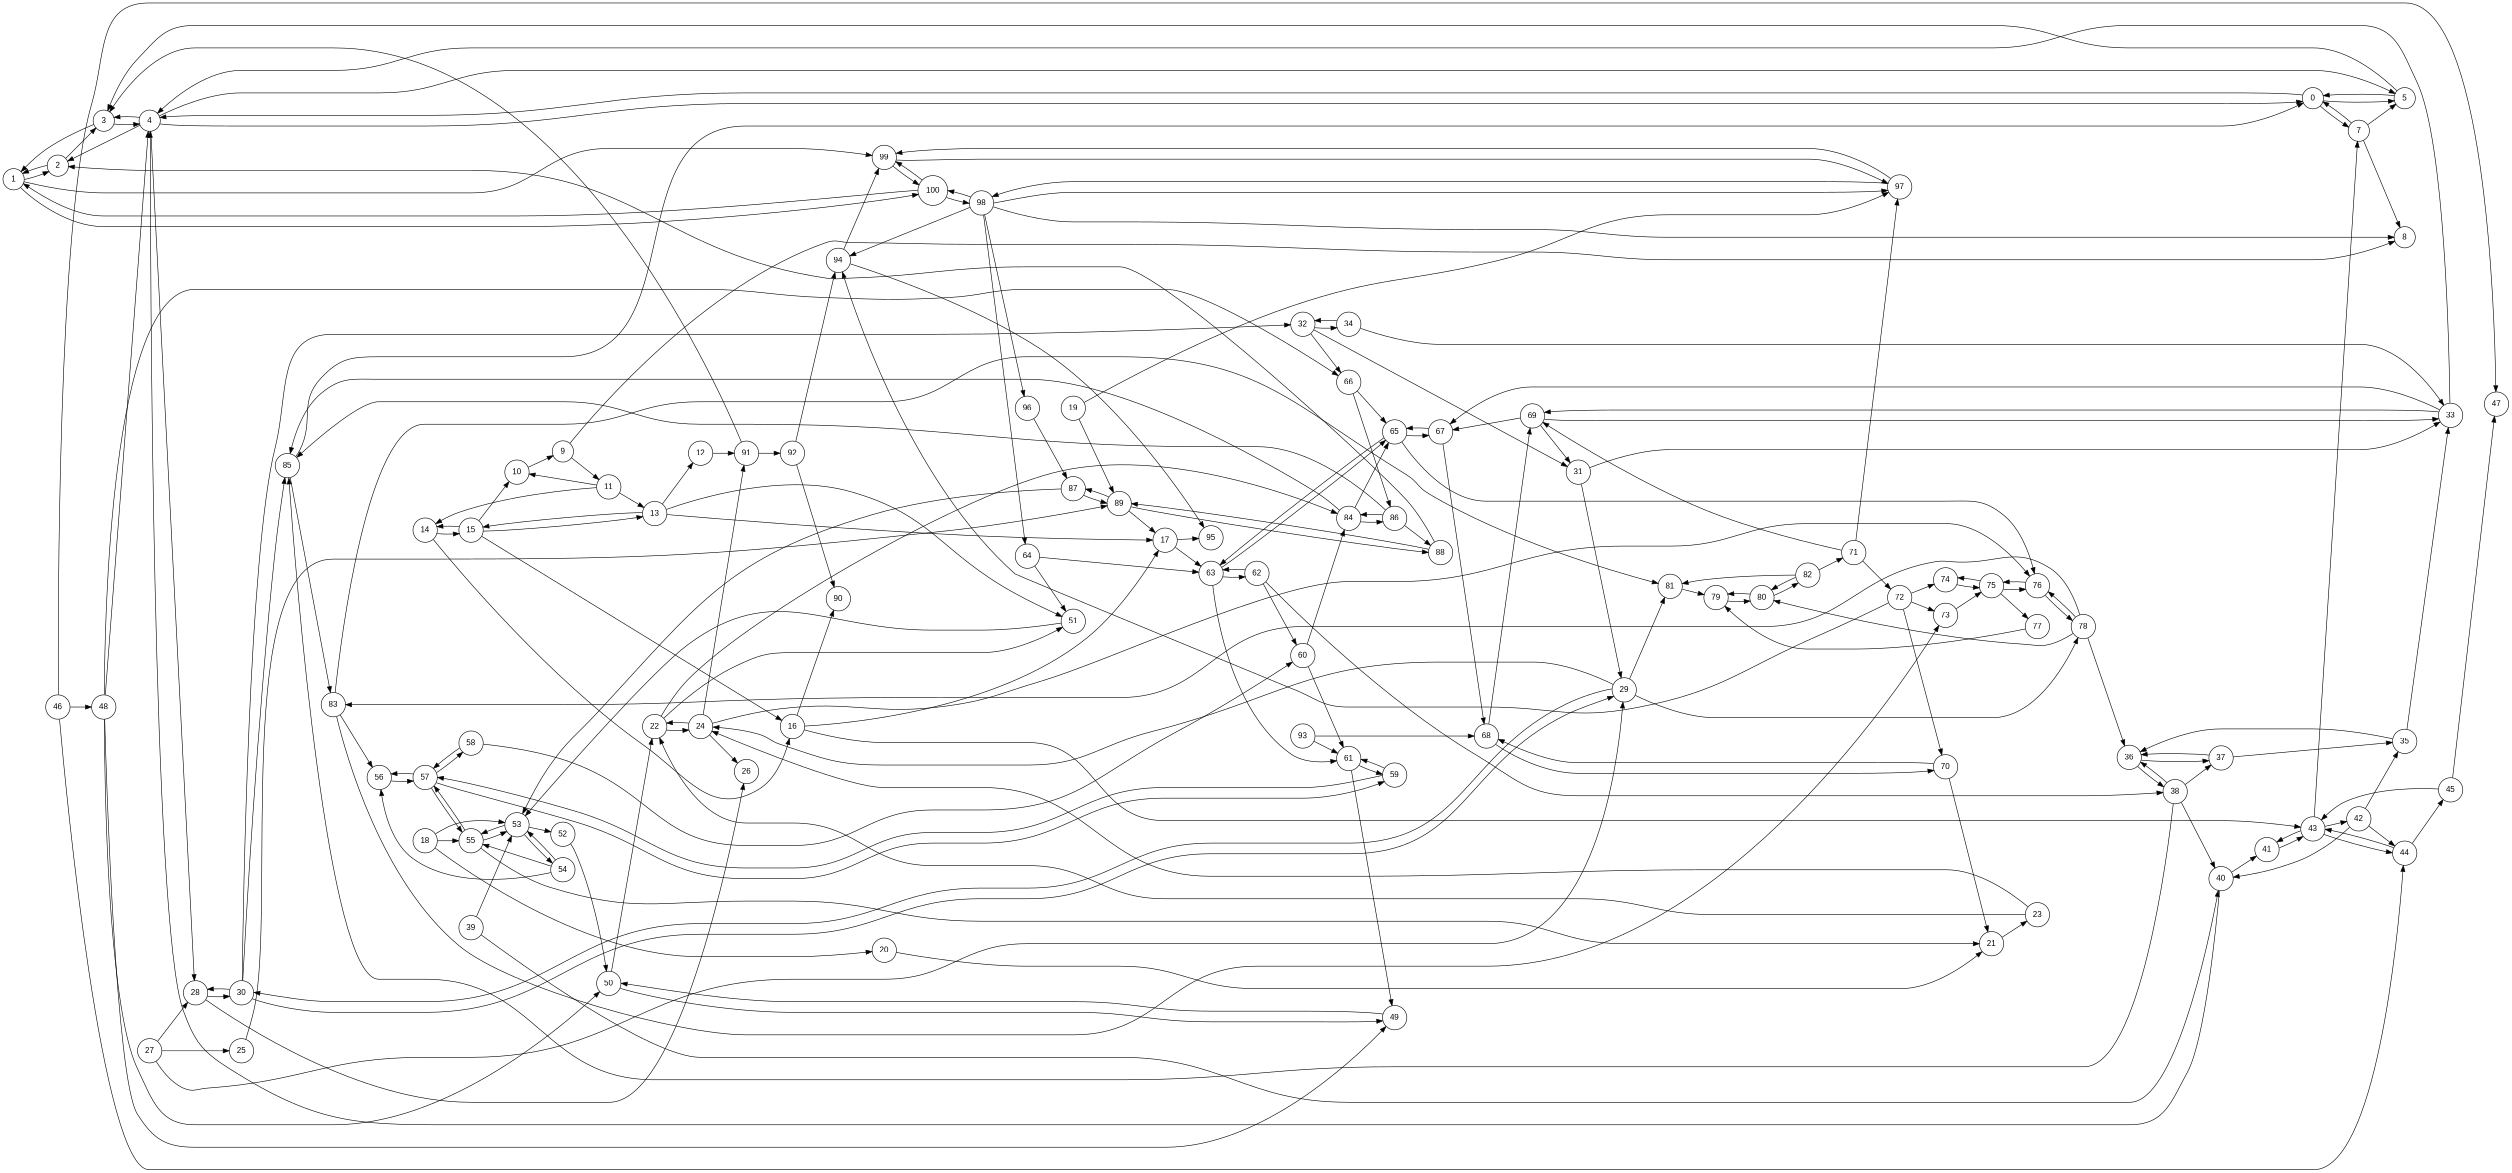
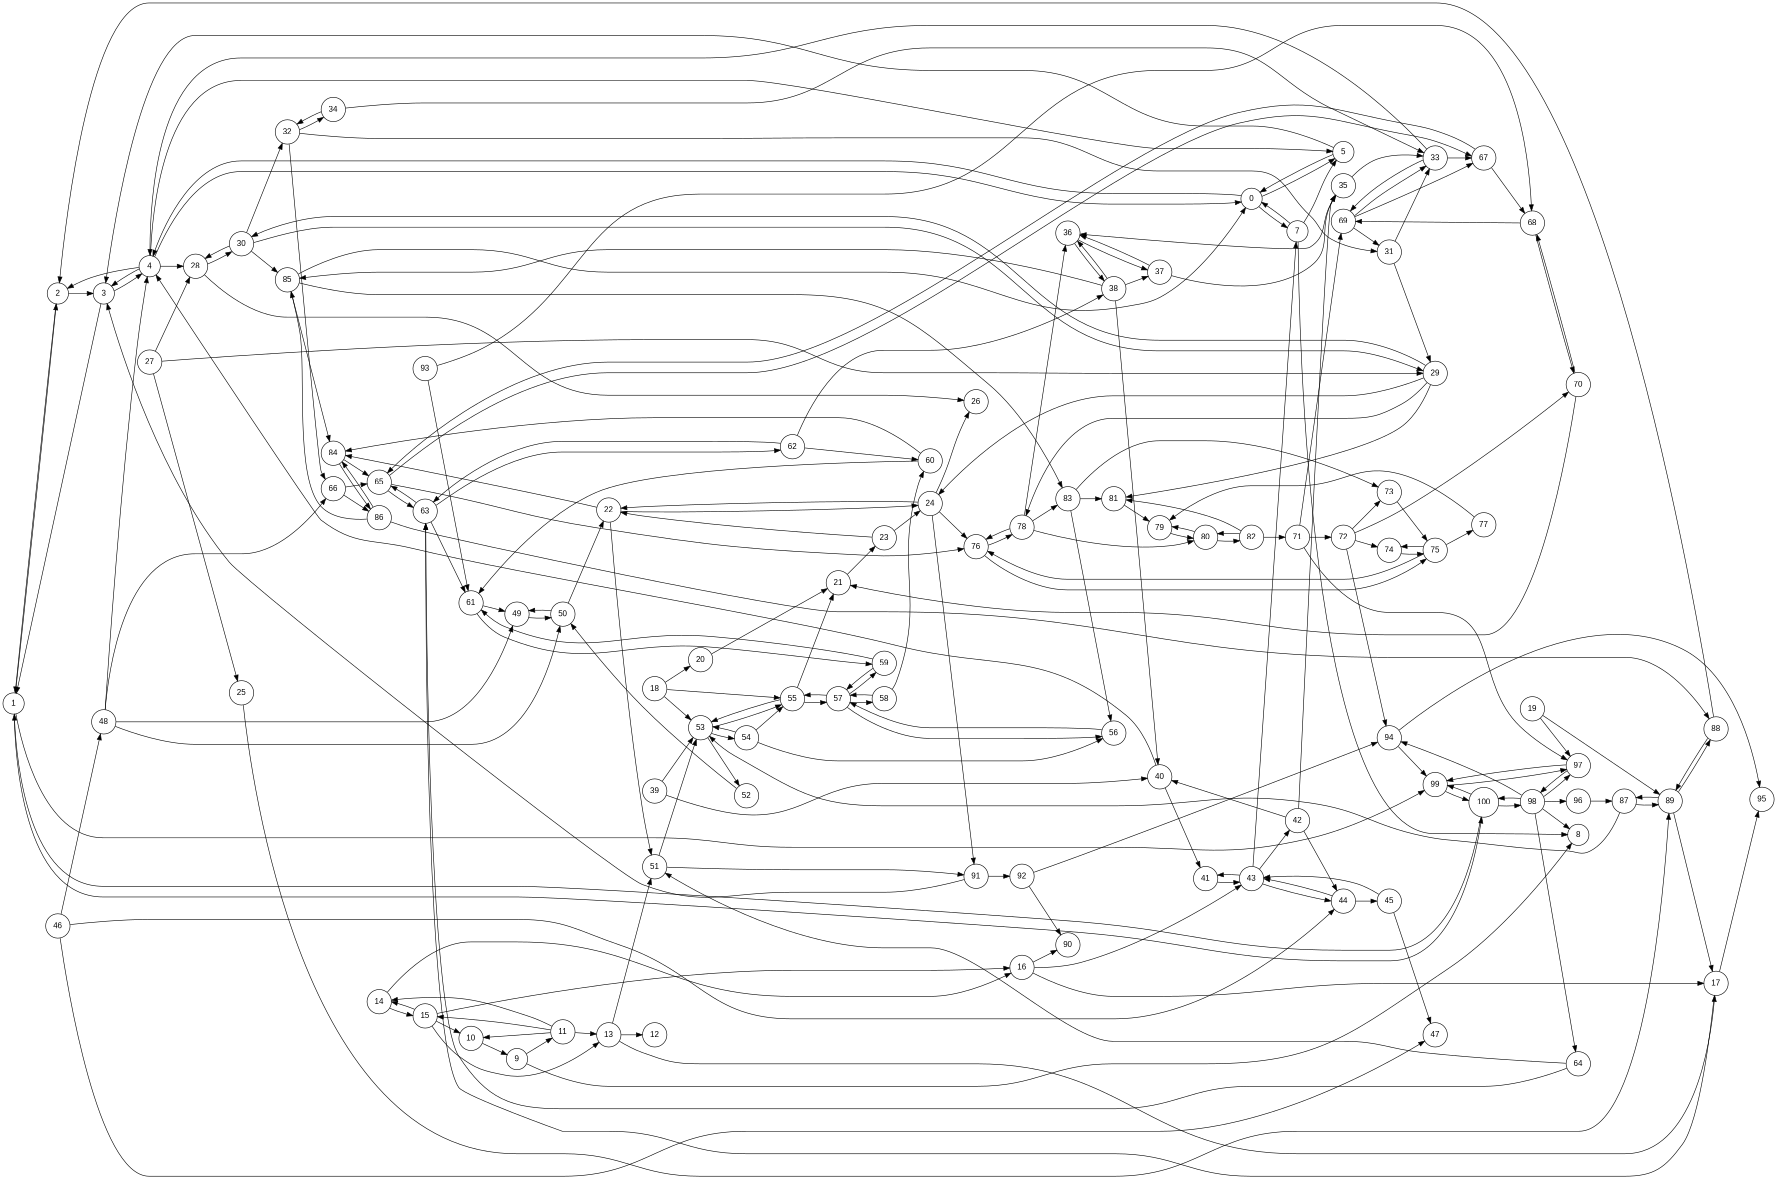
edge "84" -> "85": reversed
edge "12" -> "91": now "51" -> "91"
edge "13" -> "15": now "11" -> "15"
